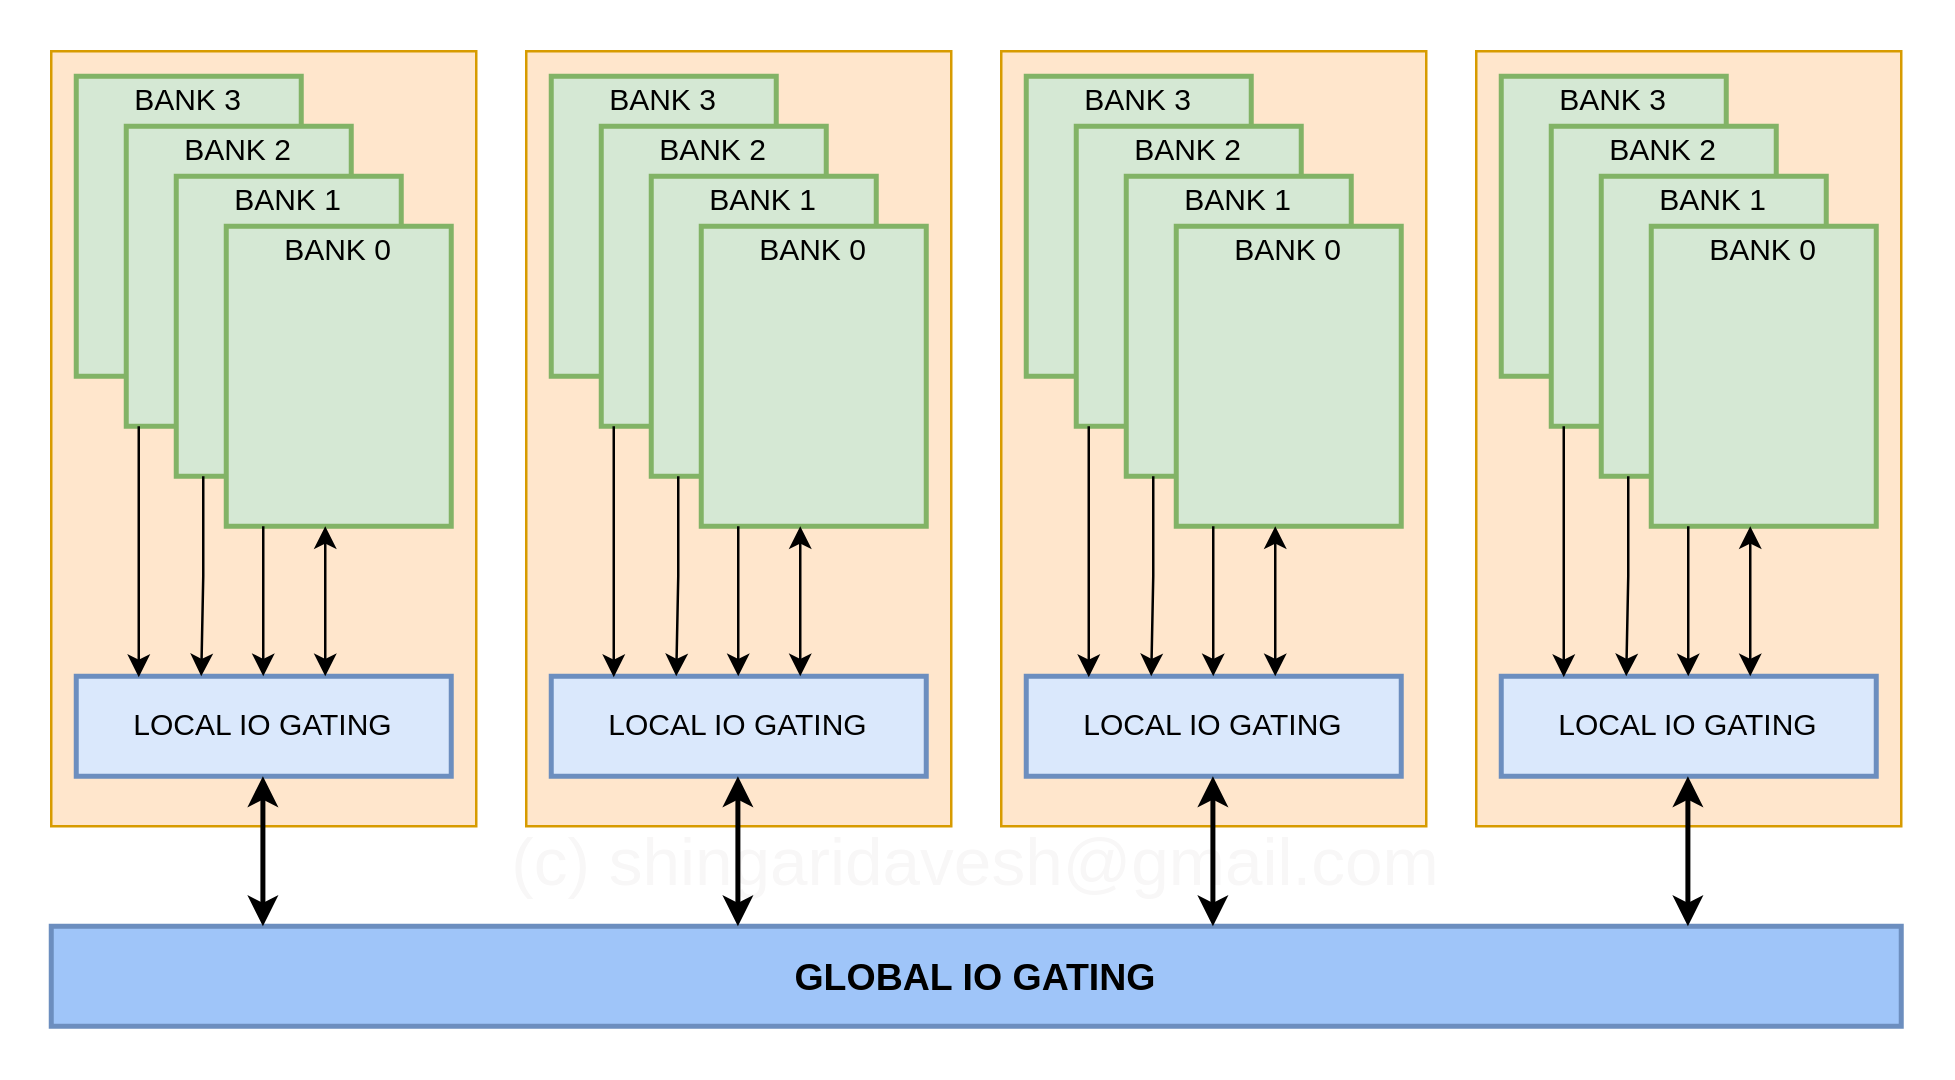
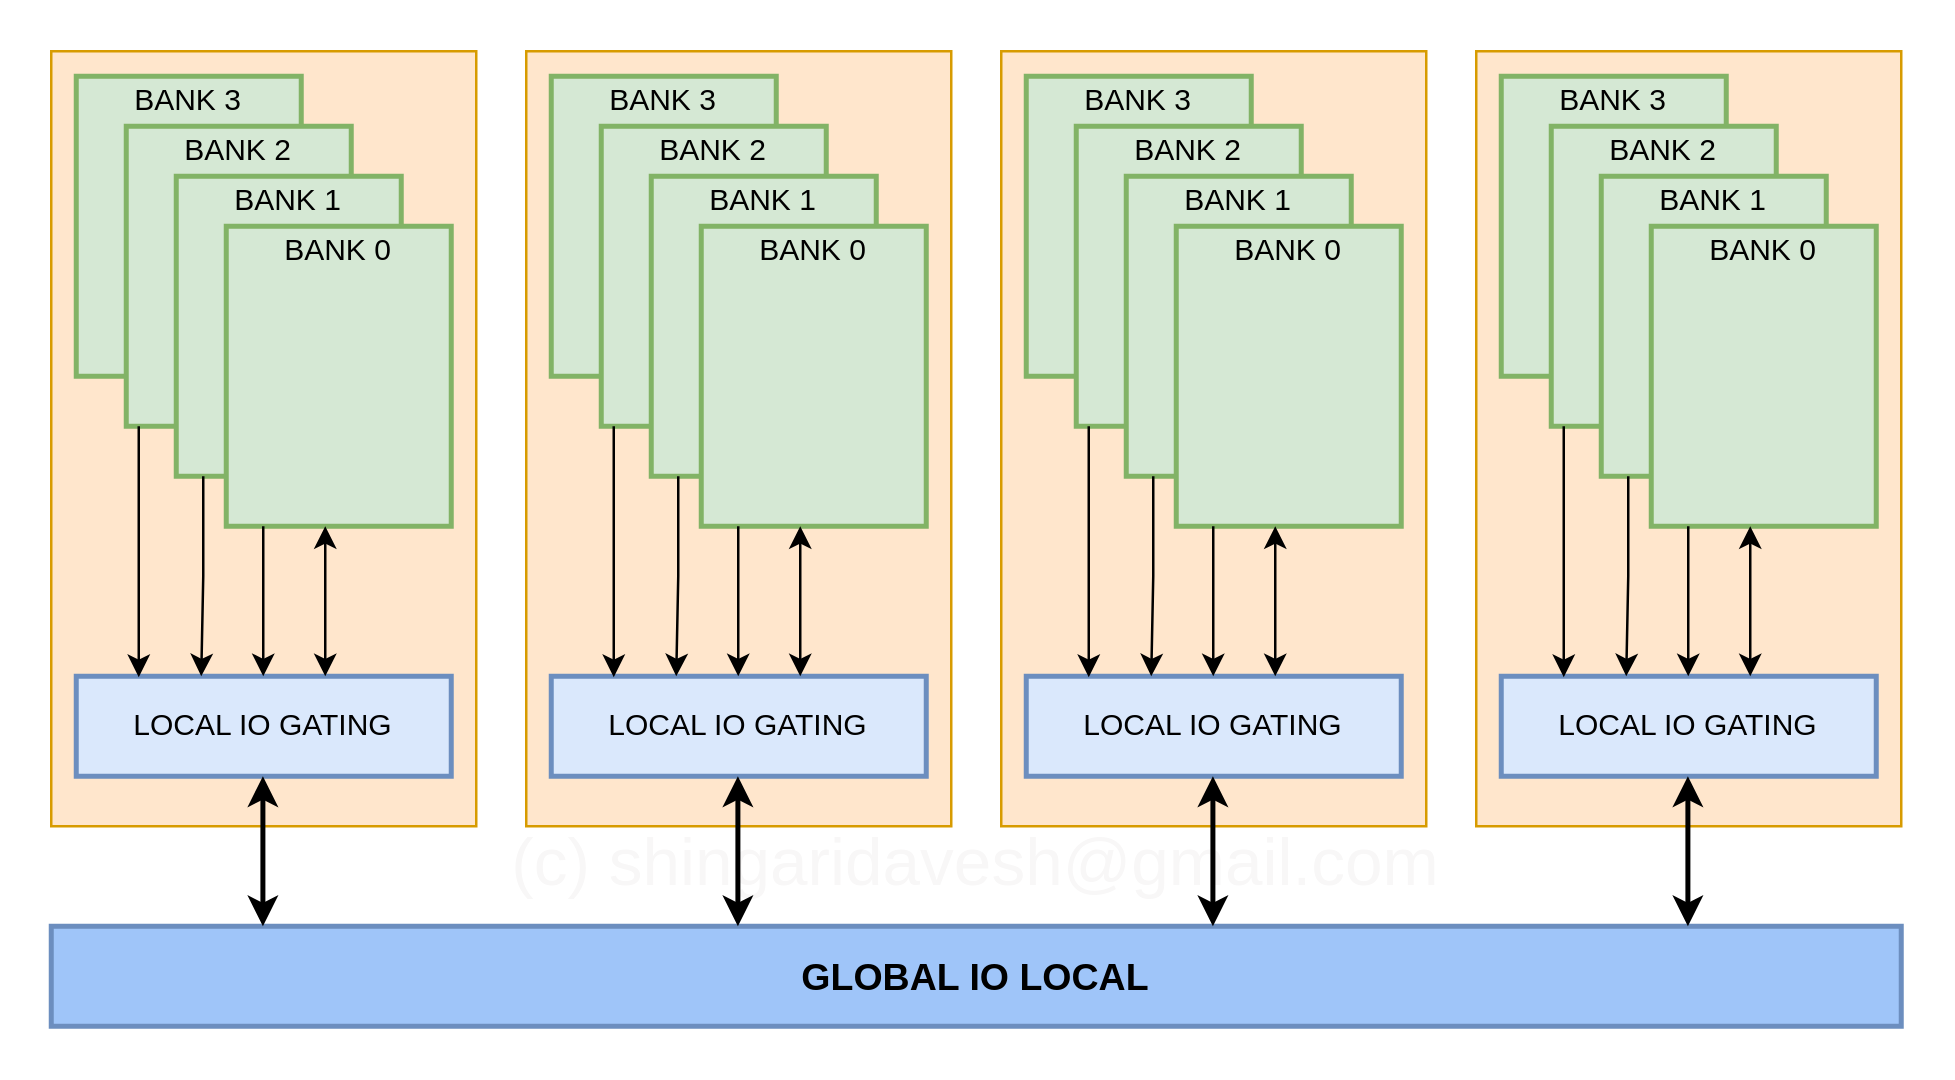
node "GLOBAL IO GATING": label "GLOBAL IO GATING" -> "GLOBAL IO LOCAL"
